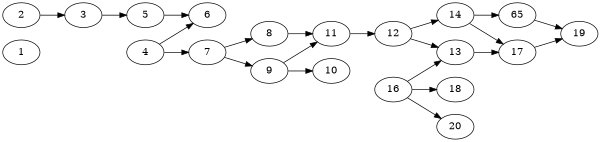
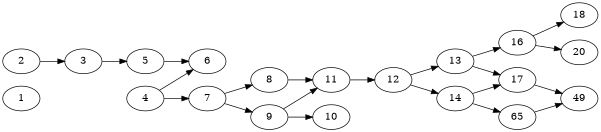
node "19": label "19" -> "49"
edge "16" -> "13": reversed
